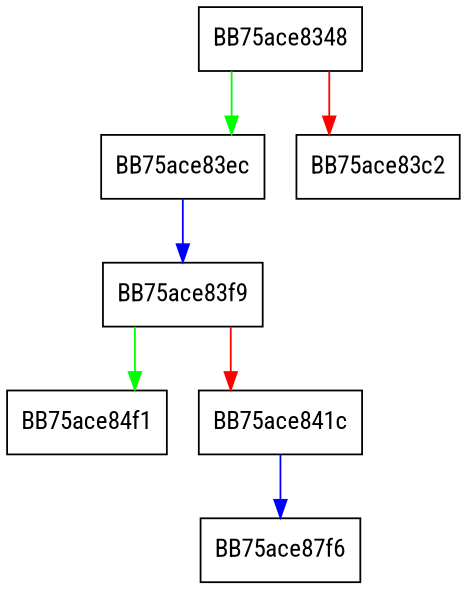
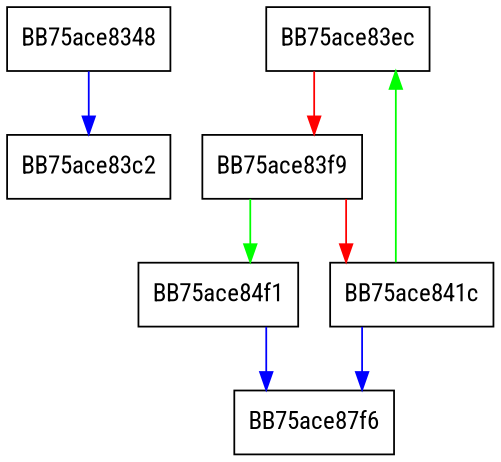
edge "BB75ace8348" -> "BB75ace83ec": now "BB75ace841c" -> "BB75ace83ec"
edge "BB75ace8348" -> "BB75ace83c2": color red -> blue
edge "BB75ace83ec" -> "BB75ace83f9": color blue -> red
edge "BB75ace84f1" -> "BB75ace87f6": added
